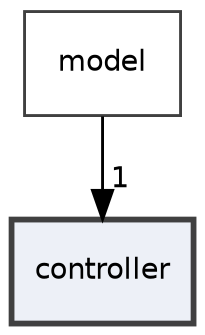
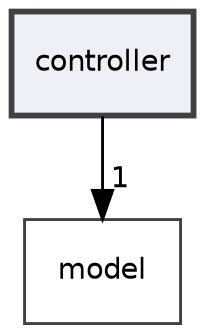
edge "model" -> "controller": reversed
